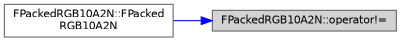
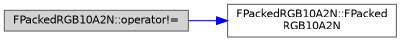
edge "FPackedRGB10A2N::FPacked RGB10A2N" -> "FPackedRGB10A2N::operator!=": reversed
